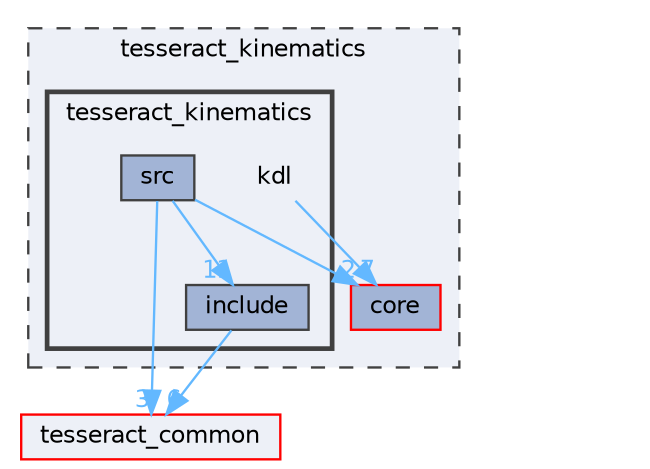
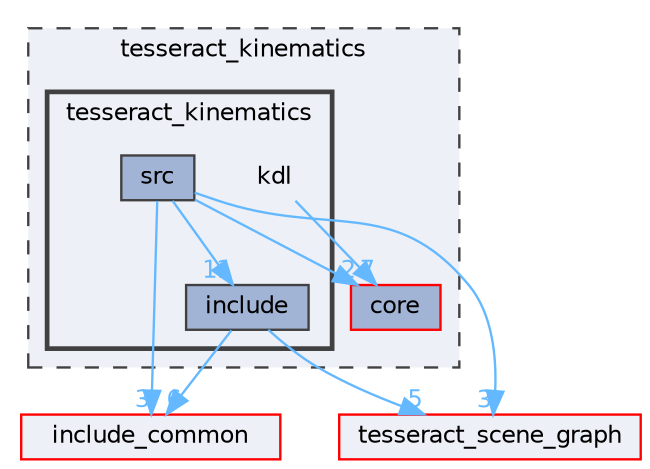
node "tesseract_common": label "tesseract_common" -> "include_common"
node "tesseract_scene_graph": added
